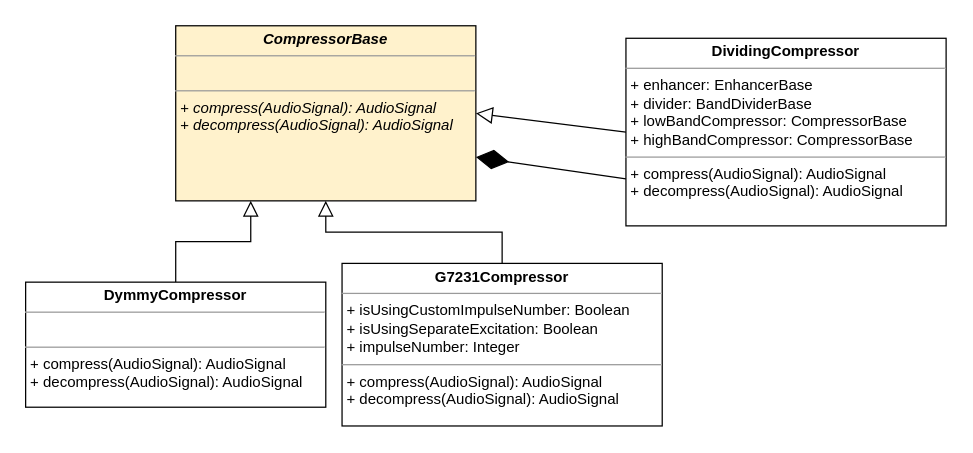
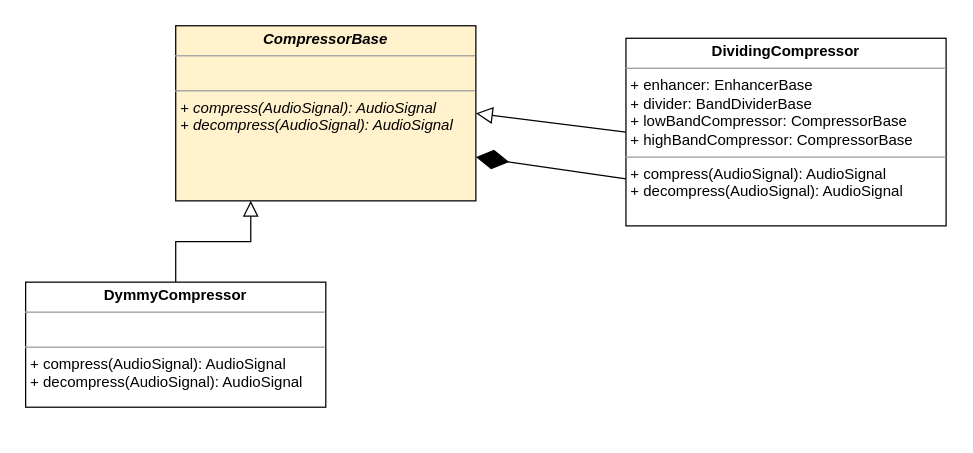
edge "G7231Compressor + isUsingCustomImpulseNumber: Boolean + isUsingSeparateExcitation: Boolean + impulseNumber: Integer + compress(AudioSignal): AudioSignal + decompress(AudioSignal): AudioSignal" -> "CompressorBase + compress(AudioSignal): AudioSignal + decompress(AudioSignal): AudioSignal": removed
node "G7231Compressor + isUsingCustomImpulseNumber: Boolean + isUsingSeparateExcitation: Boolean + impulseNumber: Integer + compress(AudioSignal): AudioSignal + decompress(AudioSignal): AudioSignal": removed
